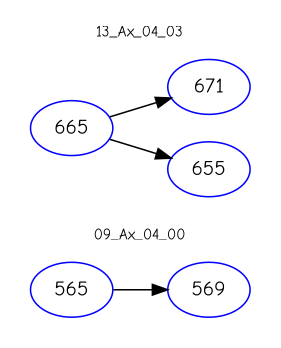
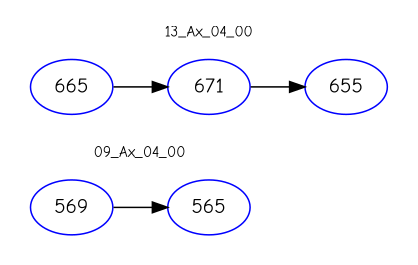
cluster "13_Ax_04_03": label "13_Ax_04_03" -> "13_Ax_04_00"
edge "665" -> "655": now "671" -> "655"
edge "565" -> "569": reversed
